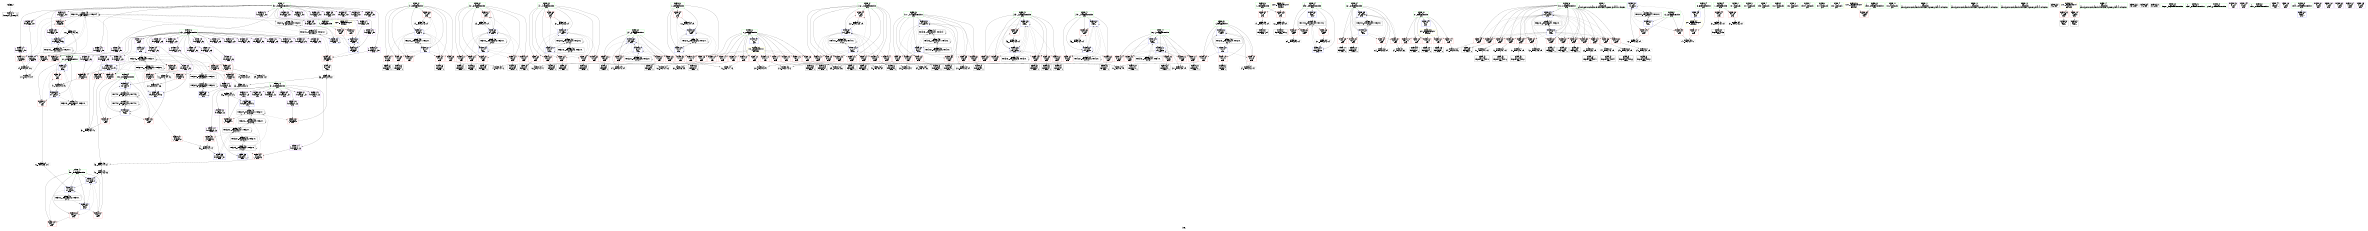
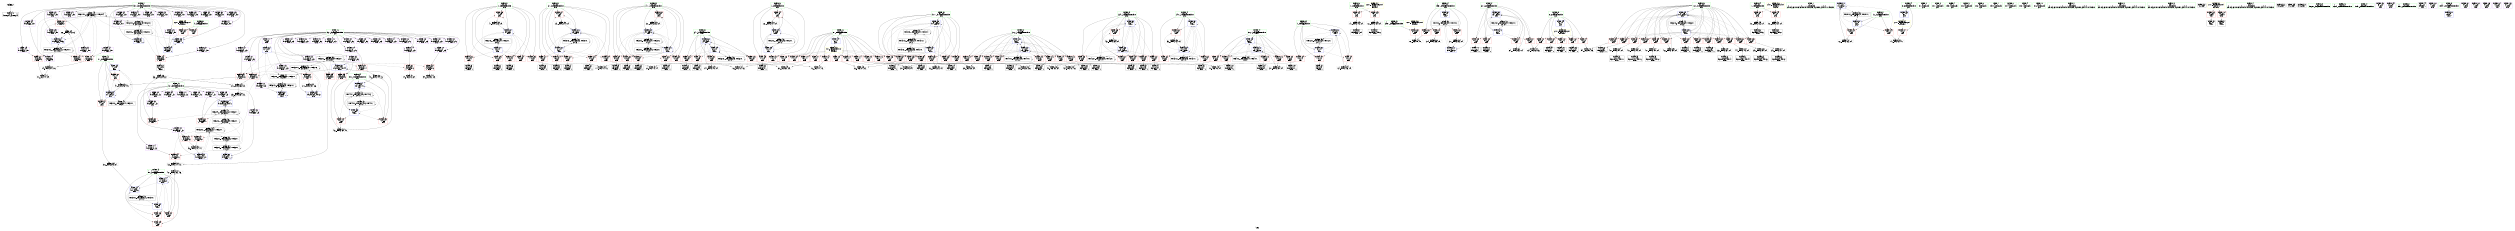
node "NodeID: 518": added
node "NodeID: 142": added
node "NodeID: 144": added
node "NodeID: 401": removed
node "NodeID: 56": added
node "NodeID: 416": added
node "NodeID: 204": text "arrayidx" -> "main"
node "NodeID: 61": removed
node "NodeID: 62": added
node "NodeID: 287": removed
